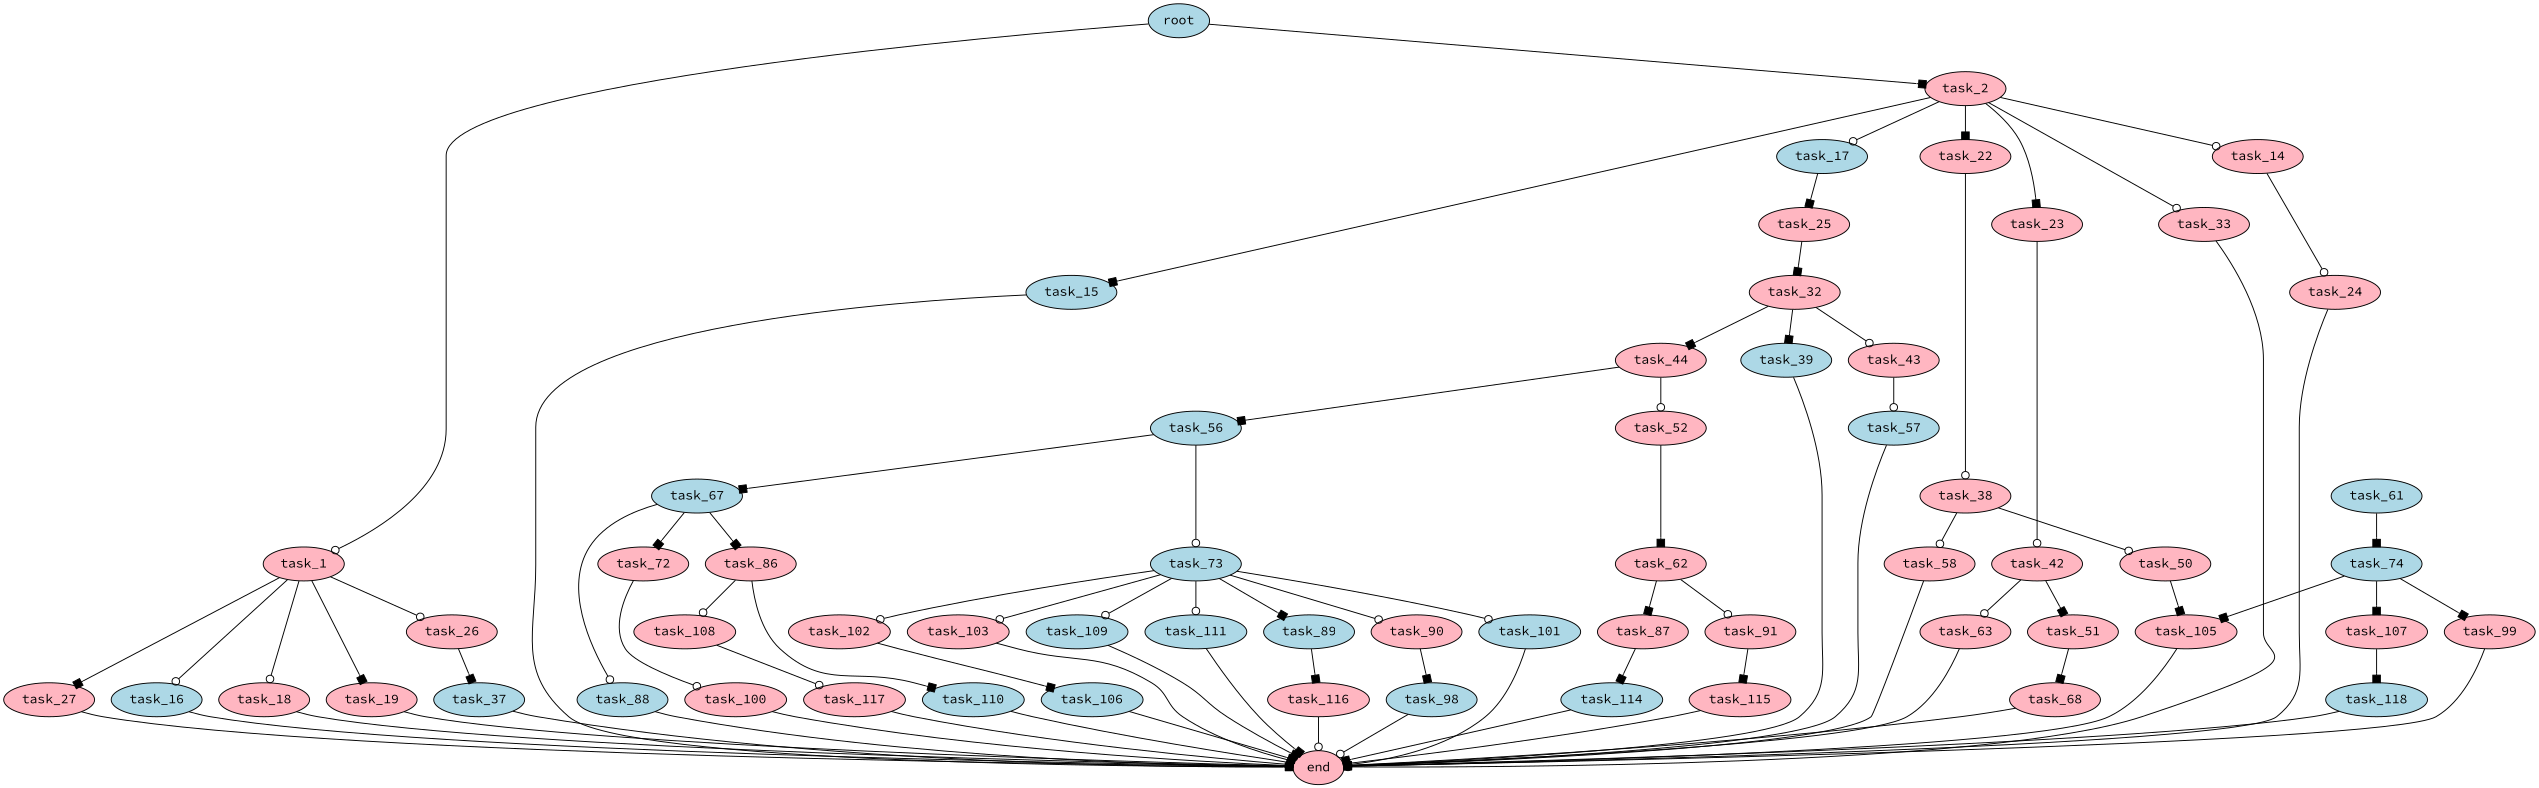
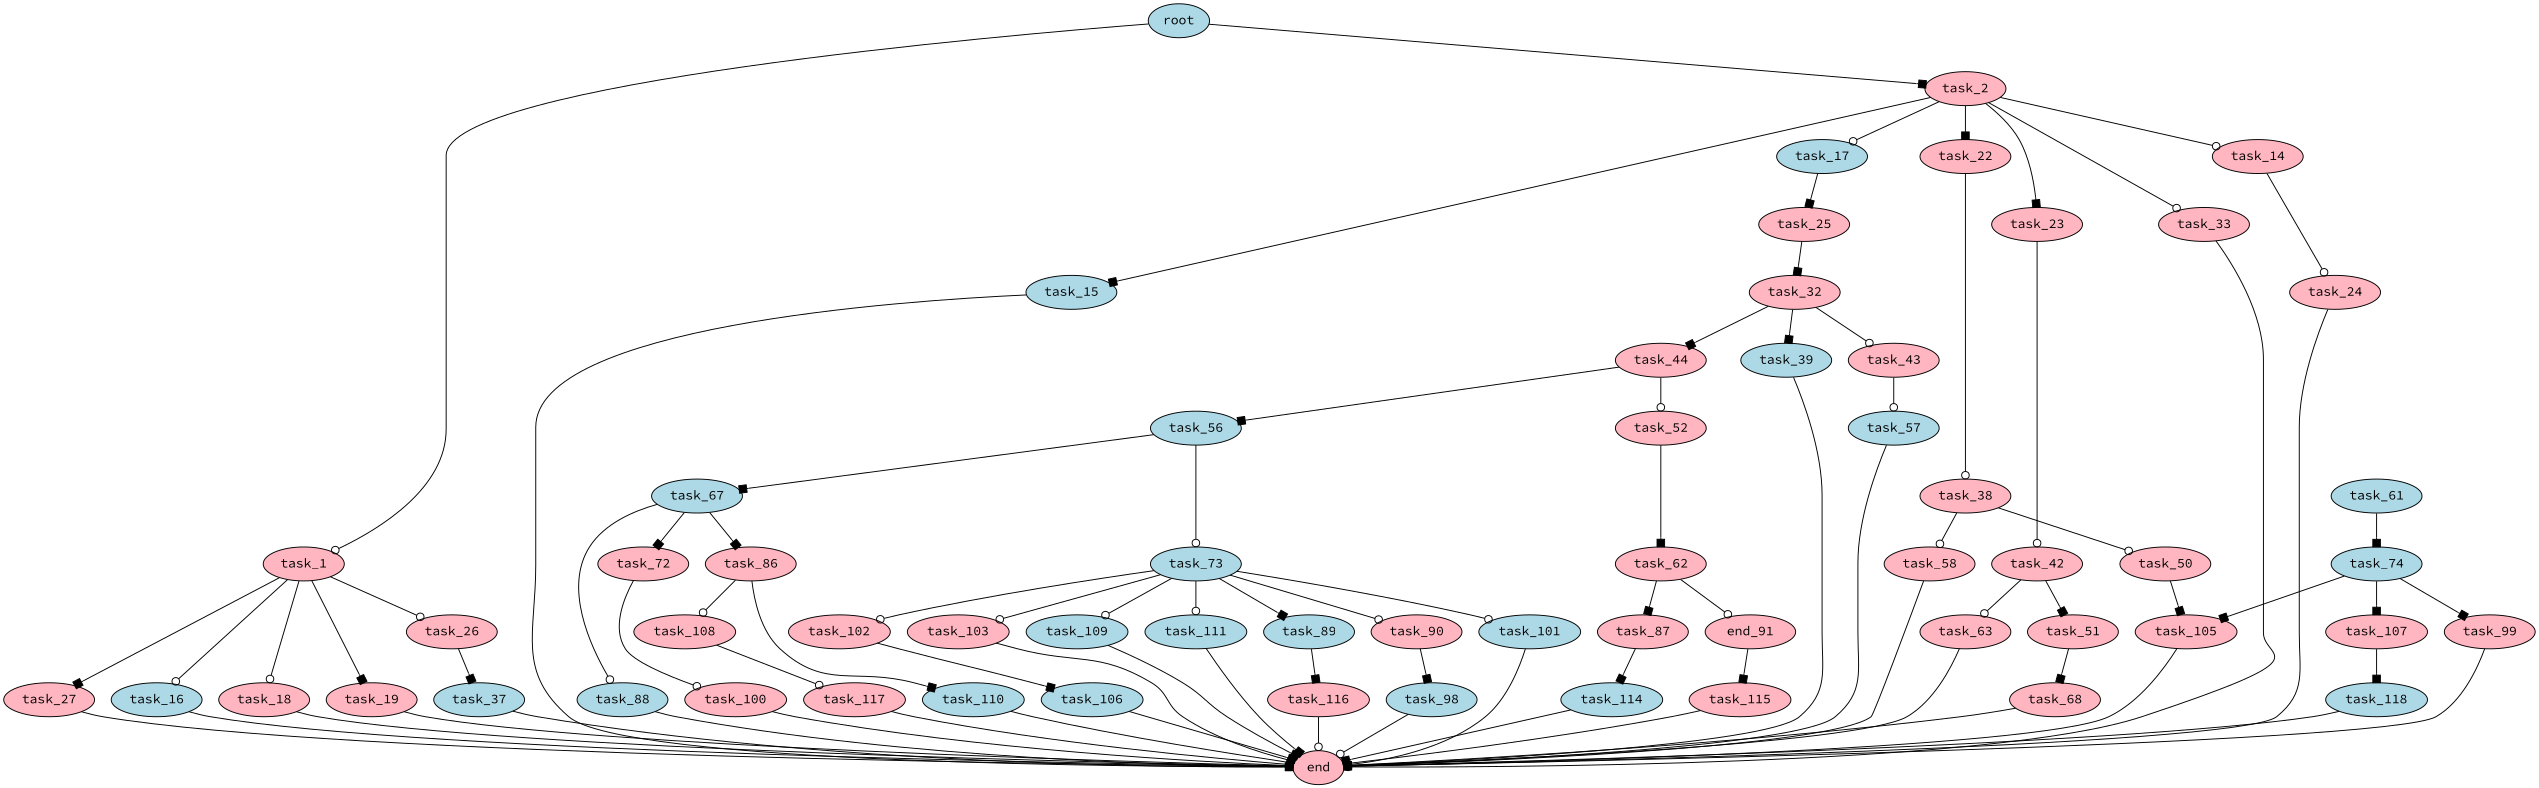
node "task_91": label "task_91" -> "end_91"
